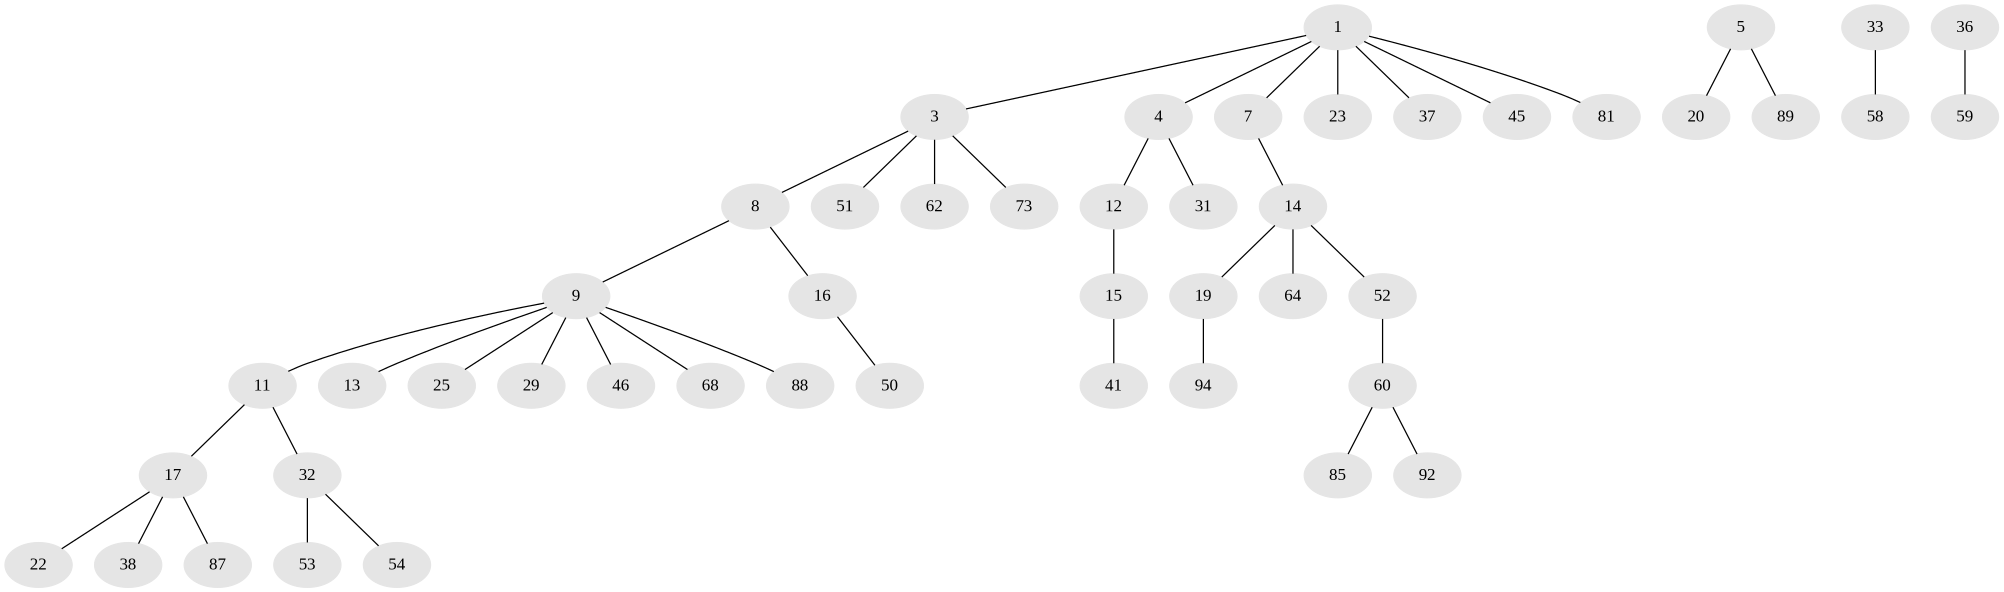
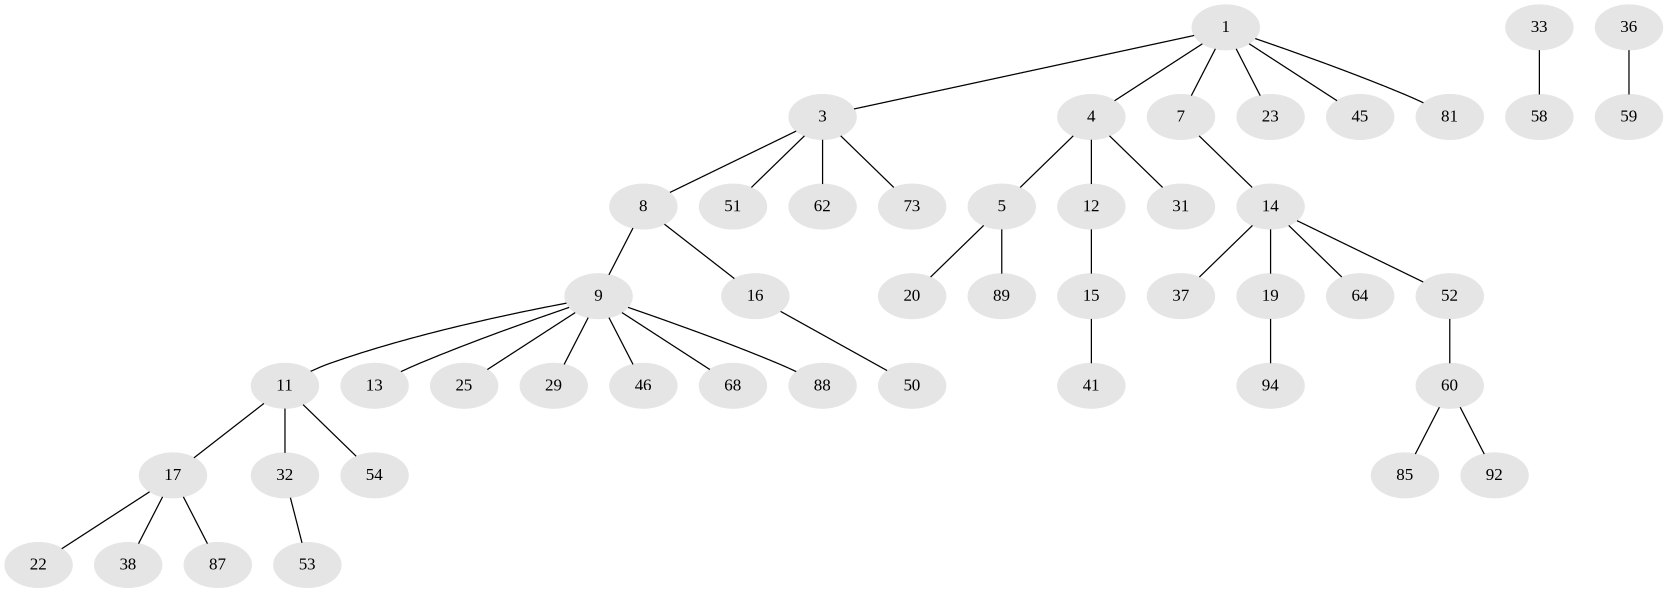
edge "1" -- "37": now "14" -- "37"
edge "4" -- "5": added
edge "32" -- "54": now "11" -- "54"
